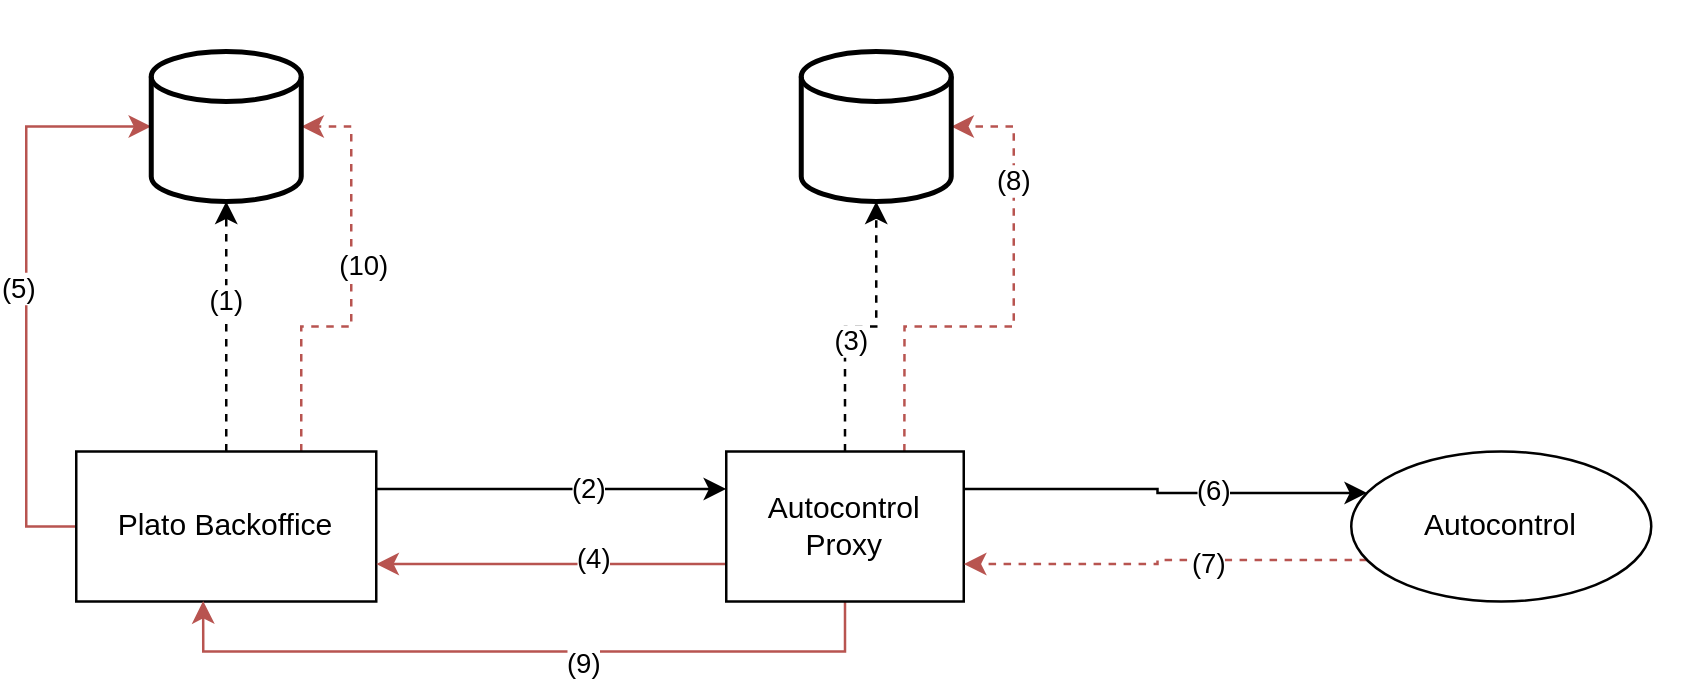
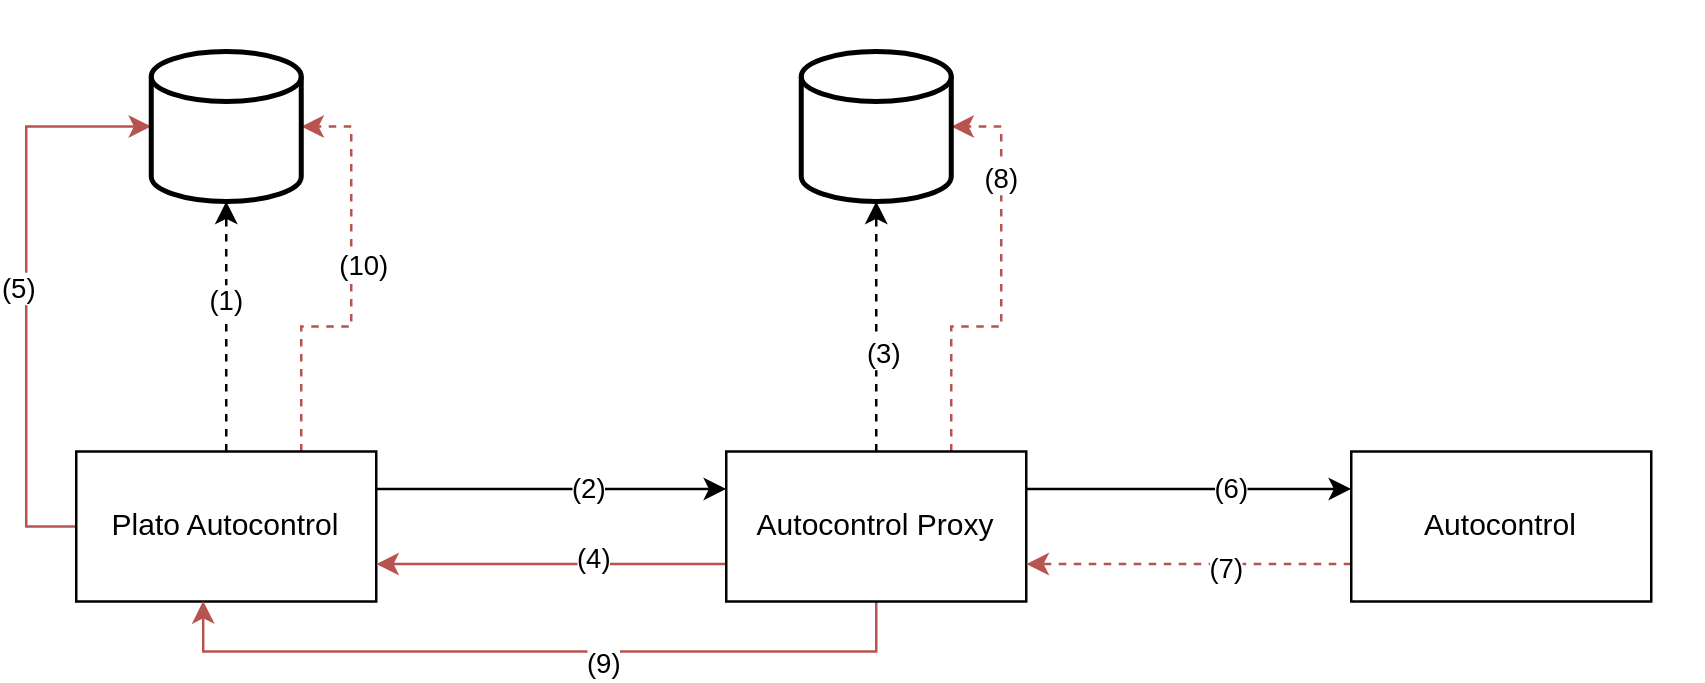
node "Plato Backoffice": label "Plato Backoffice" -> "Plato Autocontrol"
node "Autocontrol Proxy": size 238x150 -> 300x150
node "Autocontrol": shape ellipse -> rectangle
